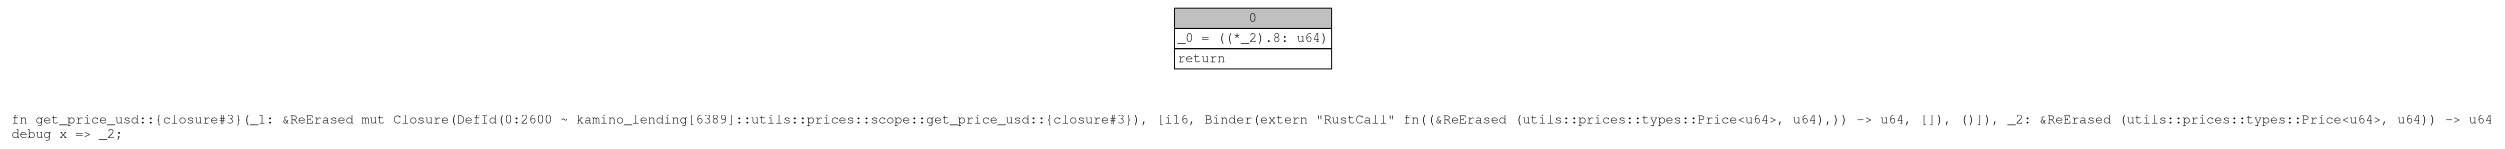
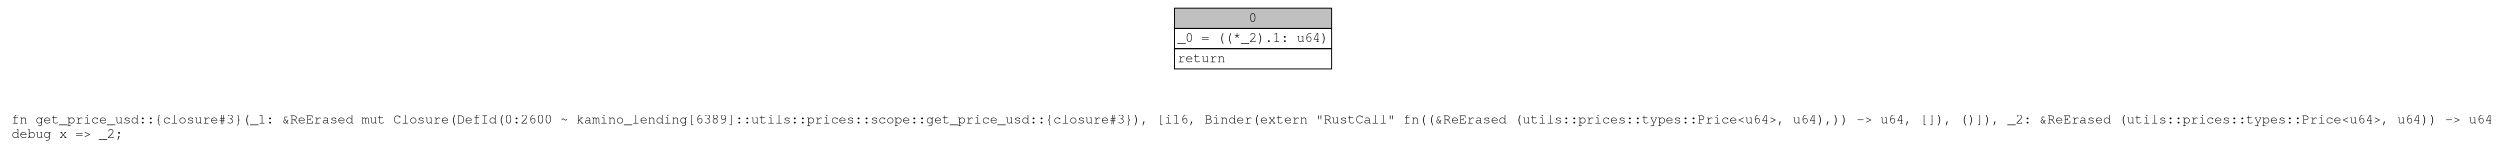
node "0": text "_0 = ((*_2).8: u64)" -> "_0 = ((*_2).1: u64)"
